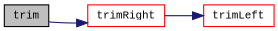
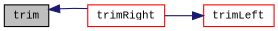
edge "trim" -> "trimRight": reversed
